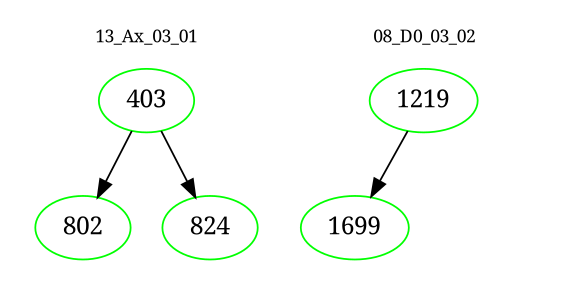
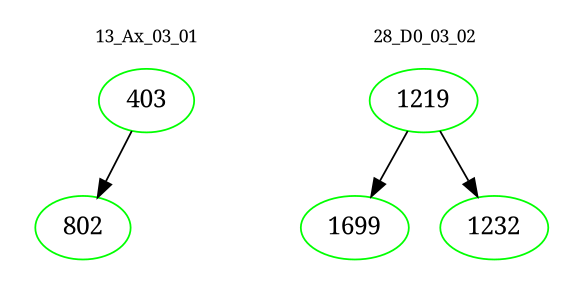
cluster "08_D0_03_02": label "08_D0_03_02" -> "28_D0_03_02"
node "824": removed
node "1232": added
